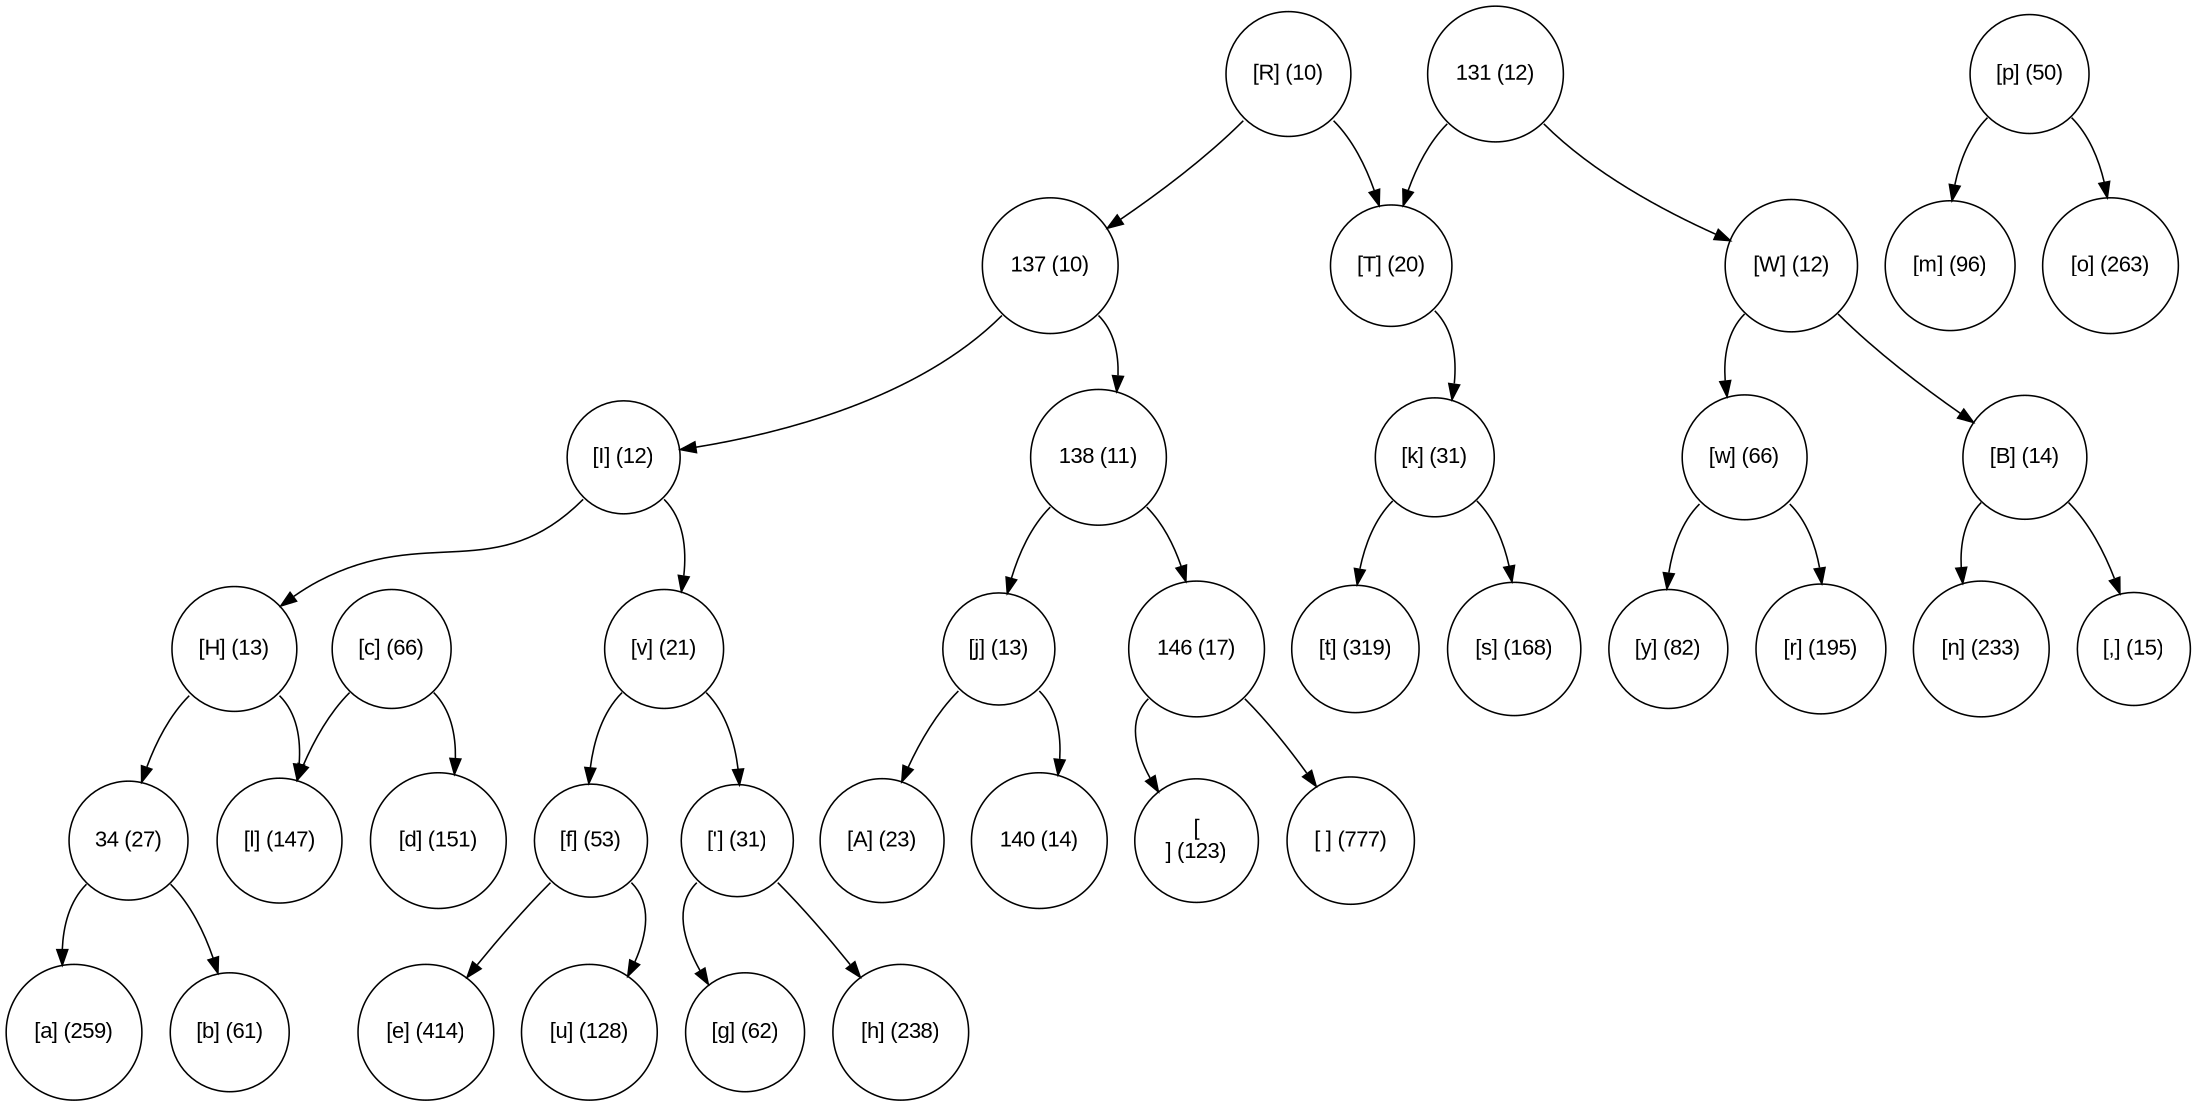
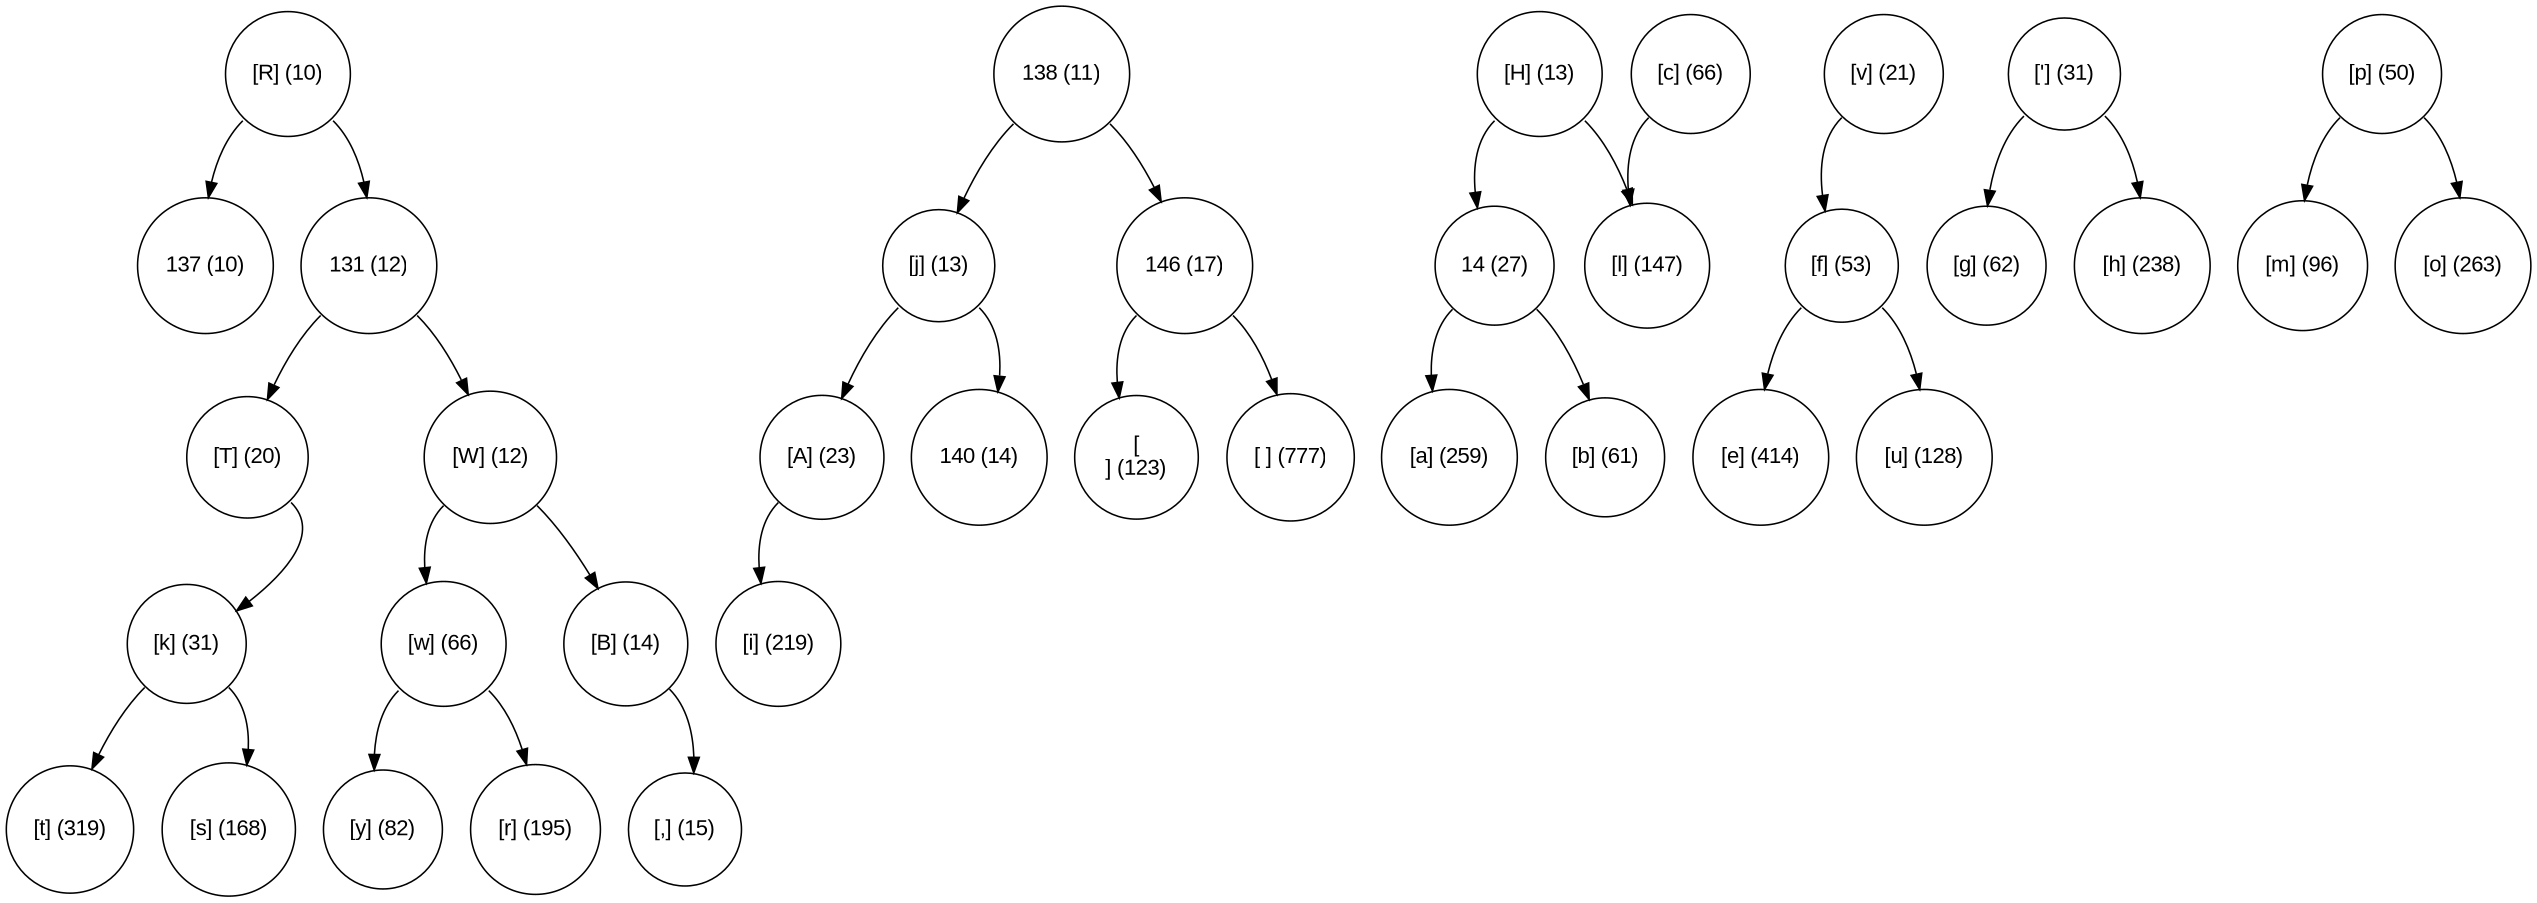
edge "[R] (10)" -> "[T] (20)": now "[R] (10)" -> "131 (12)"
edge "137 (10)" -> "138 (11)": removed
node "[I] (12)": removed
node "[i] (219)": added
node "[n] (233)": removed
edge "[v] (21)" -> "['] (31)": removed
node "34 (27)": label "34 (27)" -> "14 (27)"
node "[d] (151)": removed
